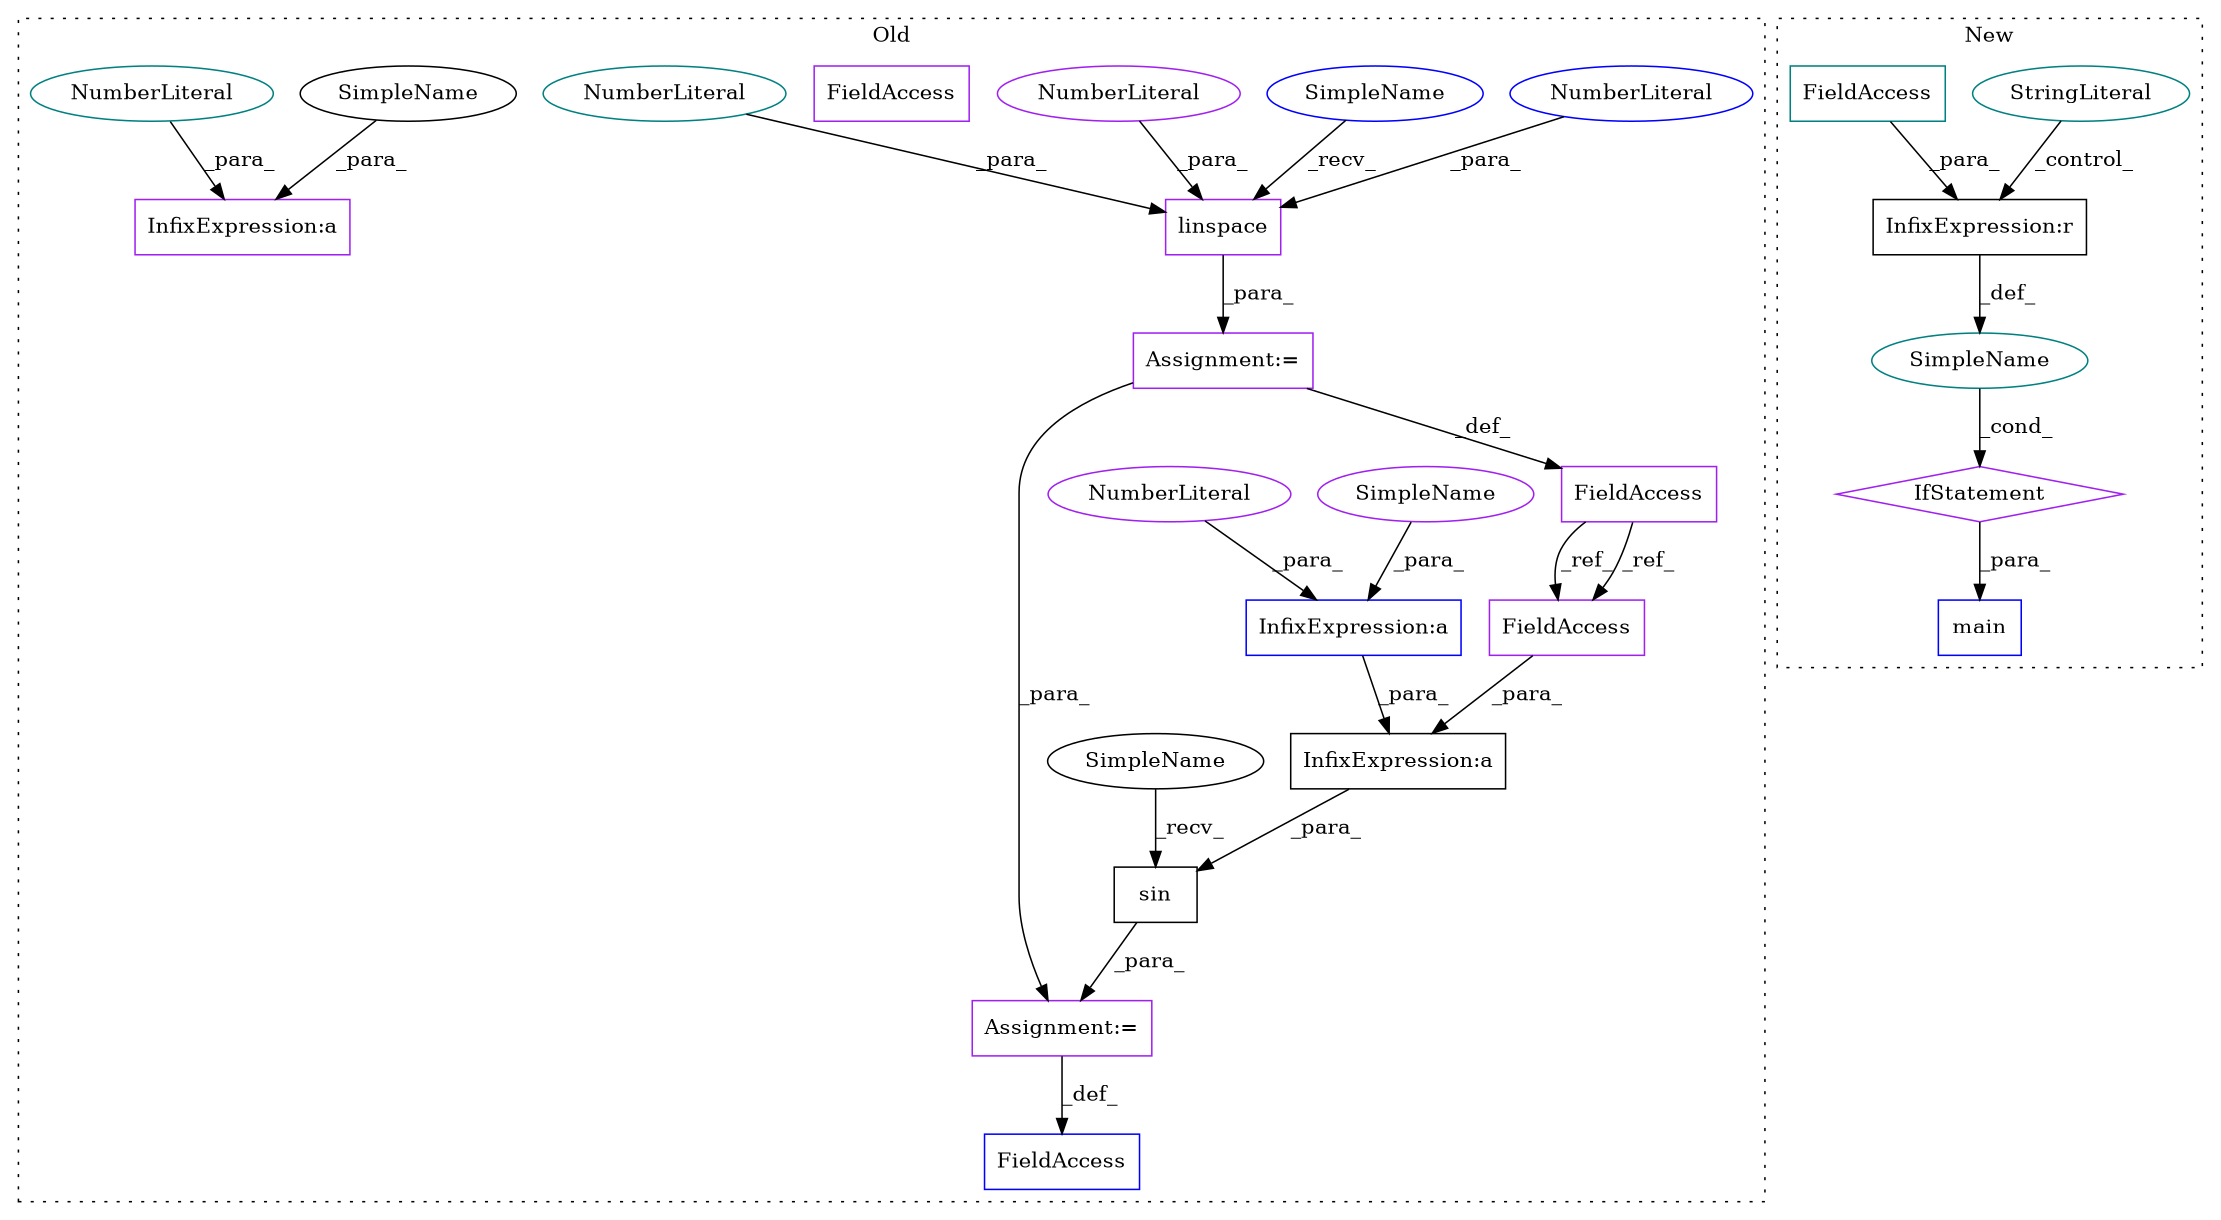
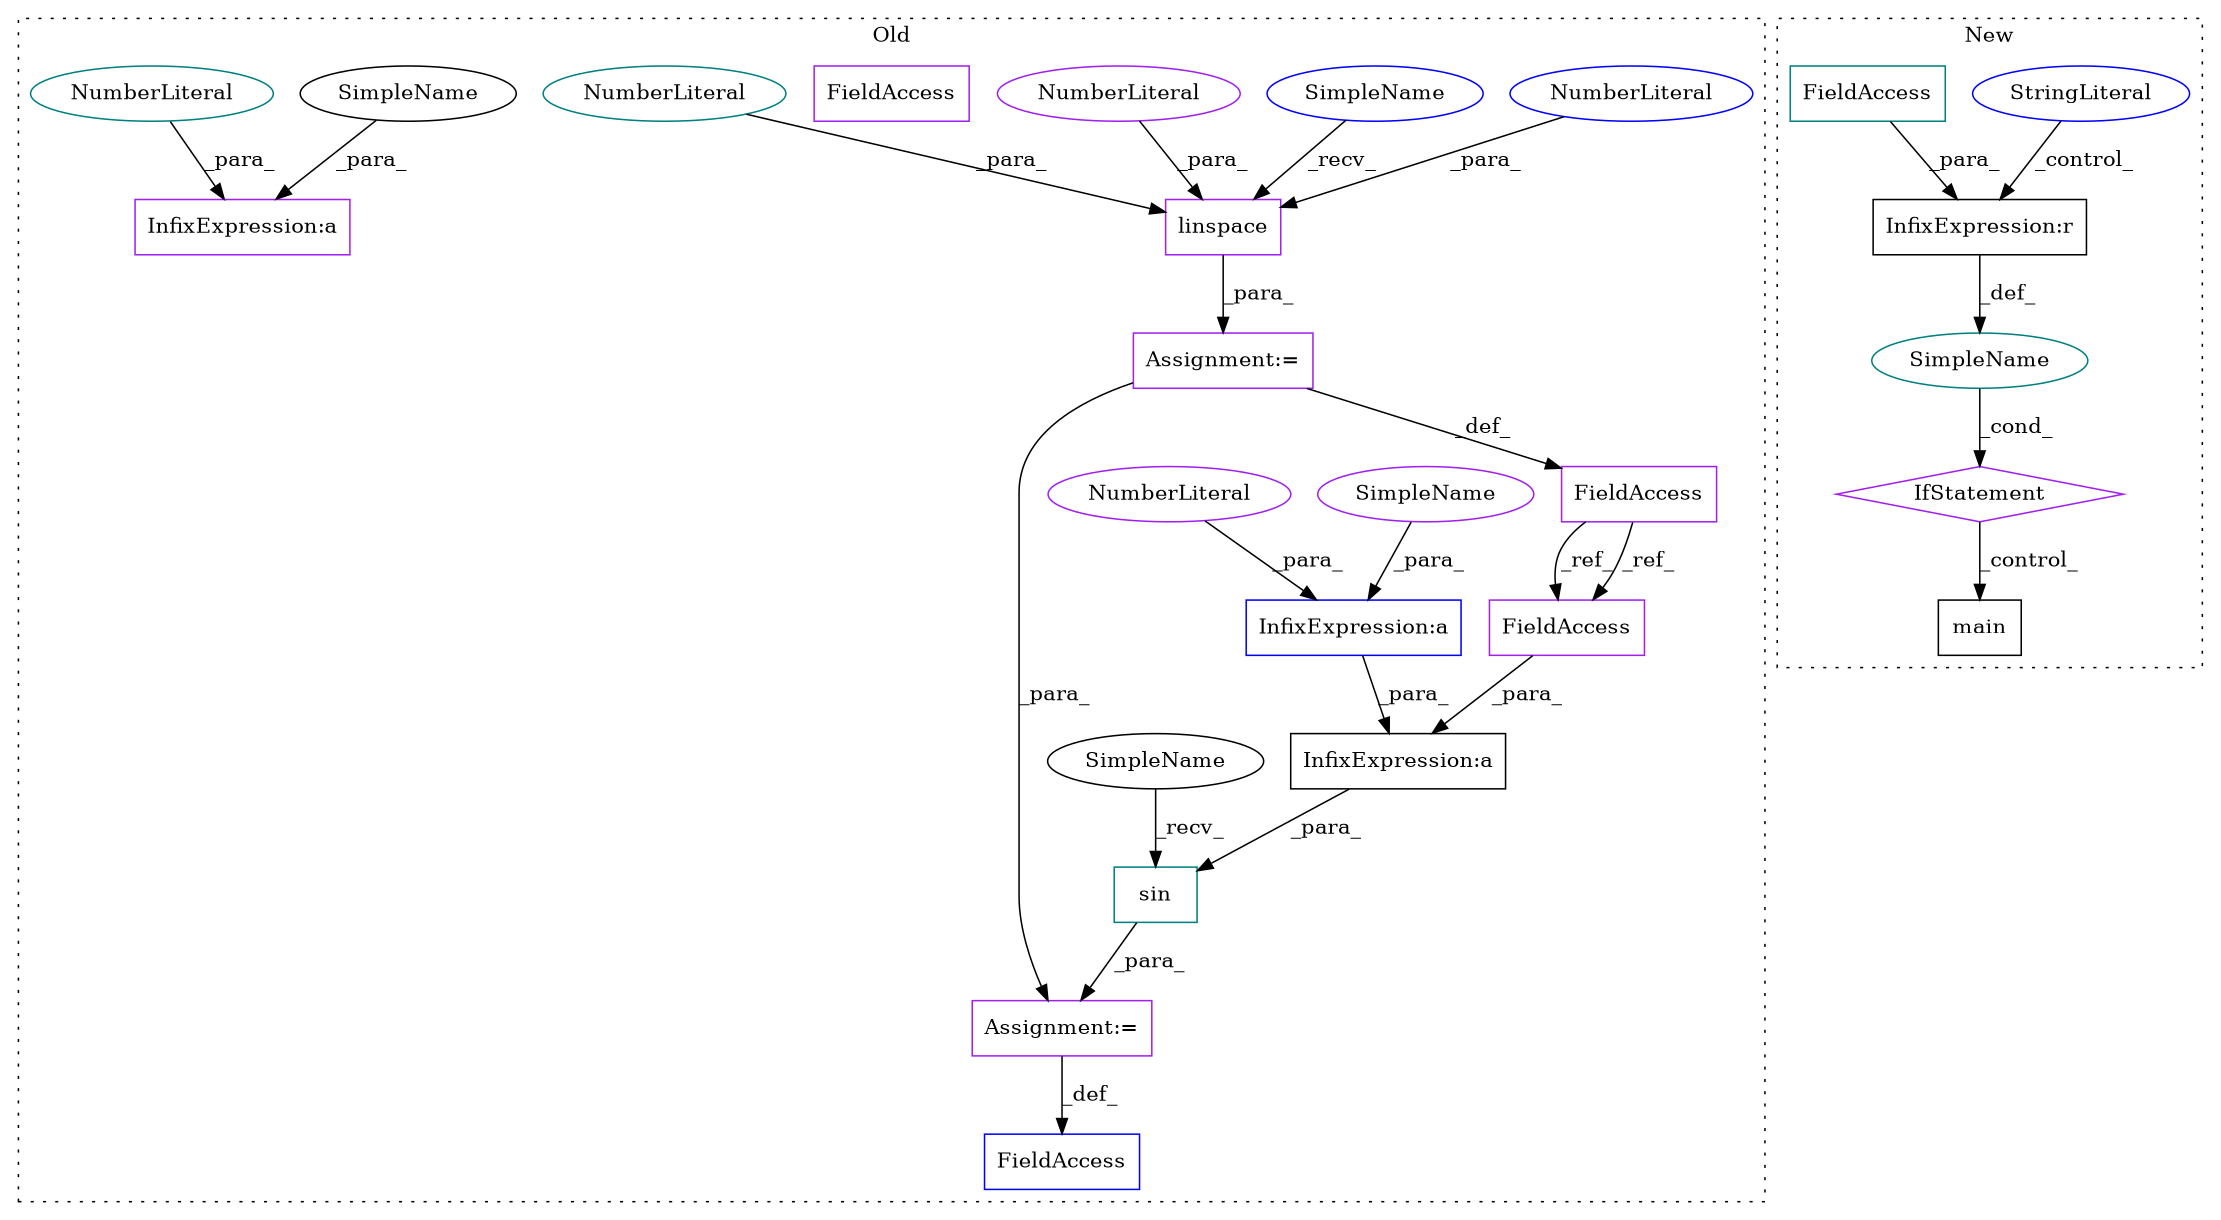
node "StringLiteral": color teal -> blue
edge "IfStatement" -> "main": label "_para_" -> "_control_"
node "main": color blue -> black
node "sin": color black -> teal
